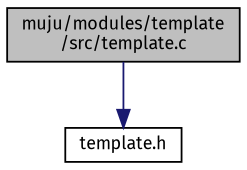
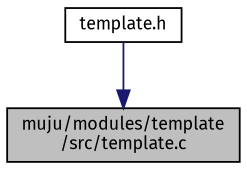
edge "muju/modules/template /src/template.c" -> "template.h": reversed
